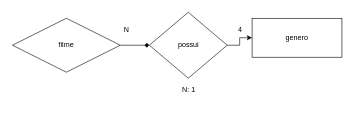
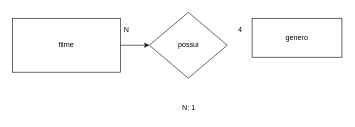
edge "possui" -> "genero": removed
node "filme": shape diamond -> rectangle
edge "filme" -> "possui": arrowhead diamond -> classic
node "N: 1": moved (189, 90) -> (189, 108)
